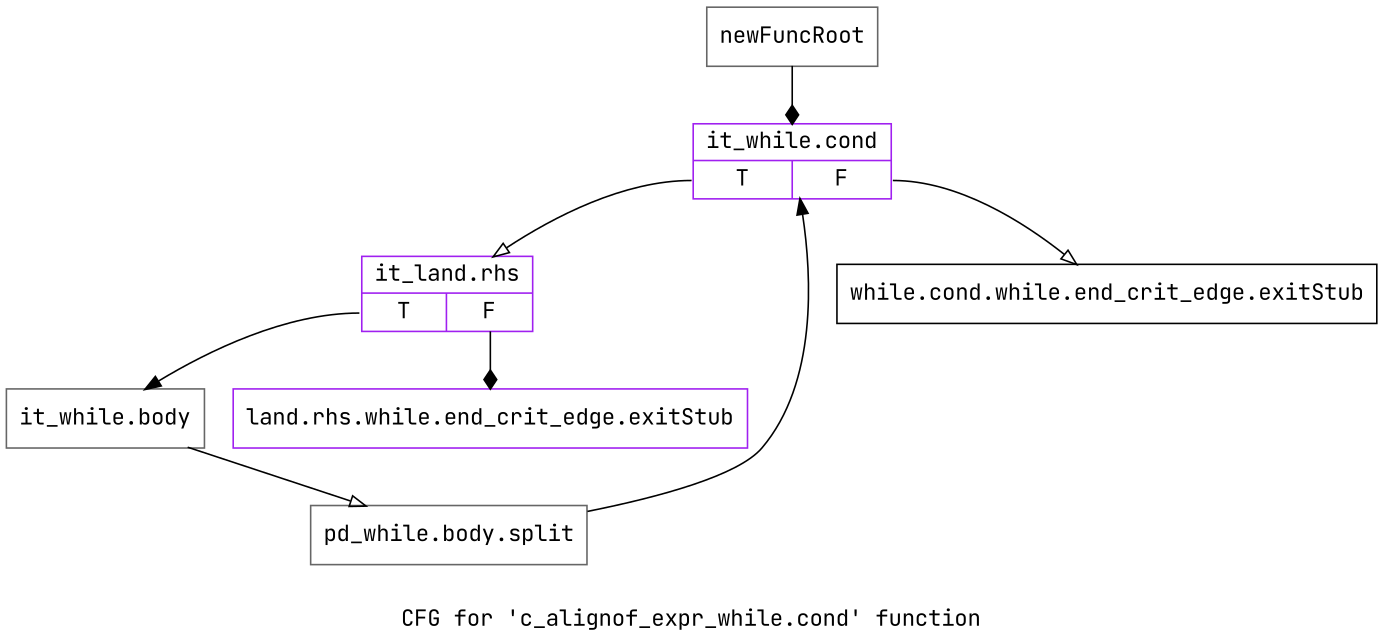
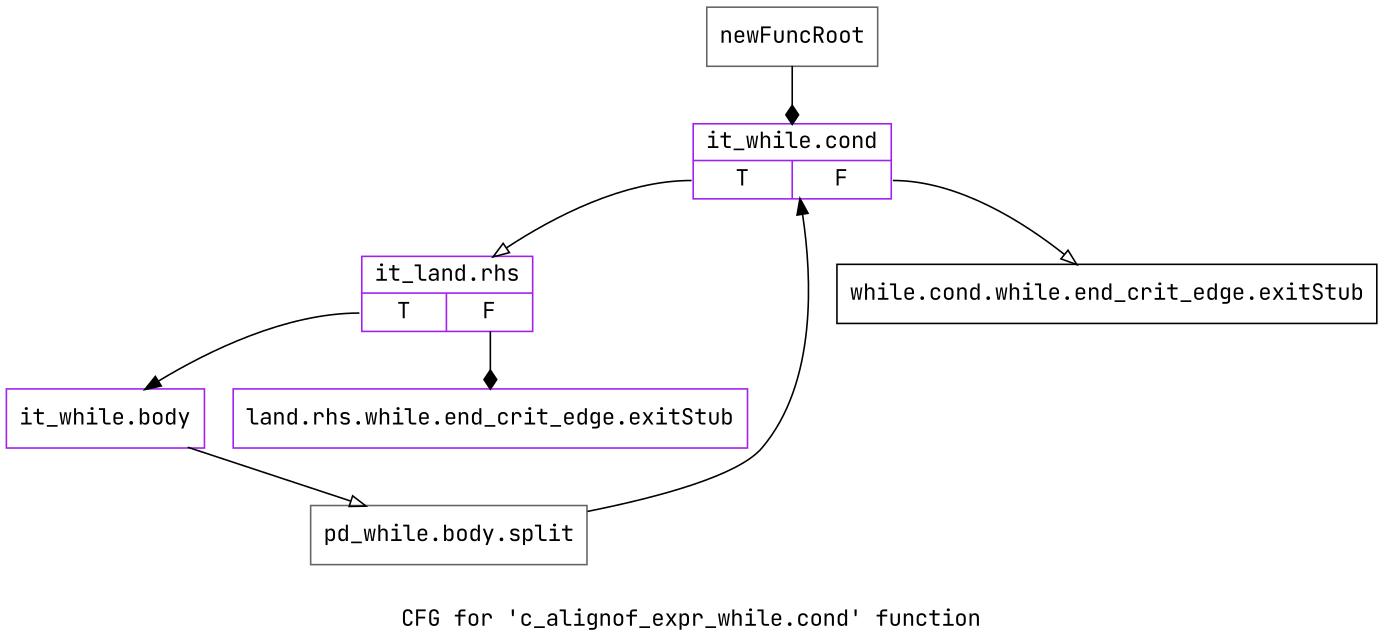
node "it_while.body": color gray40 -> purple
